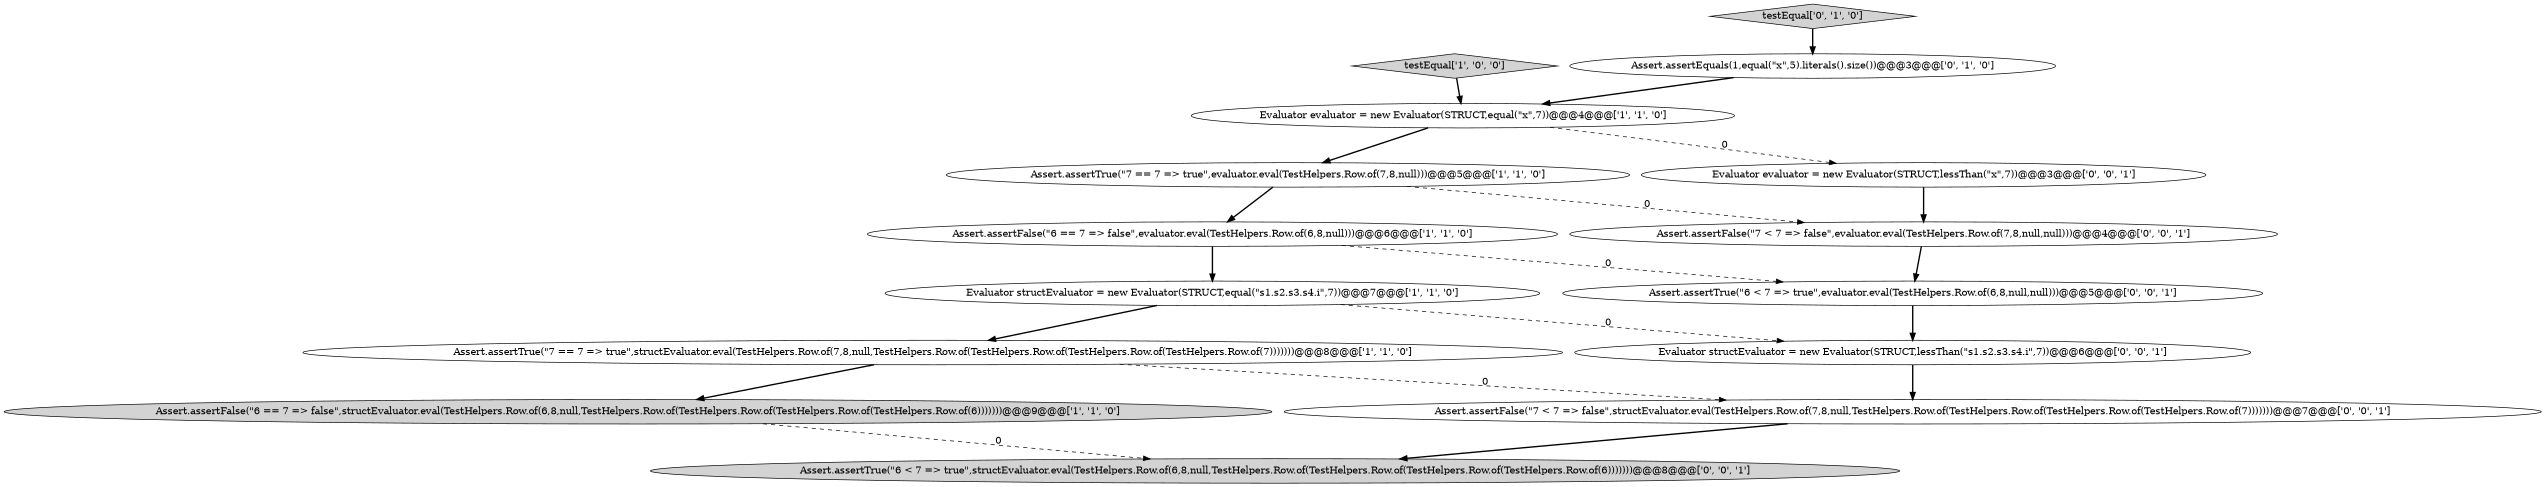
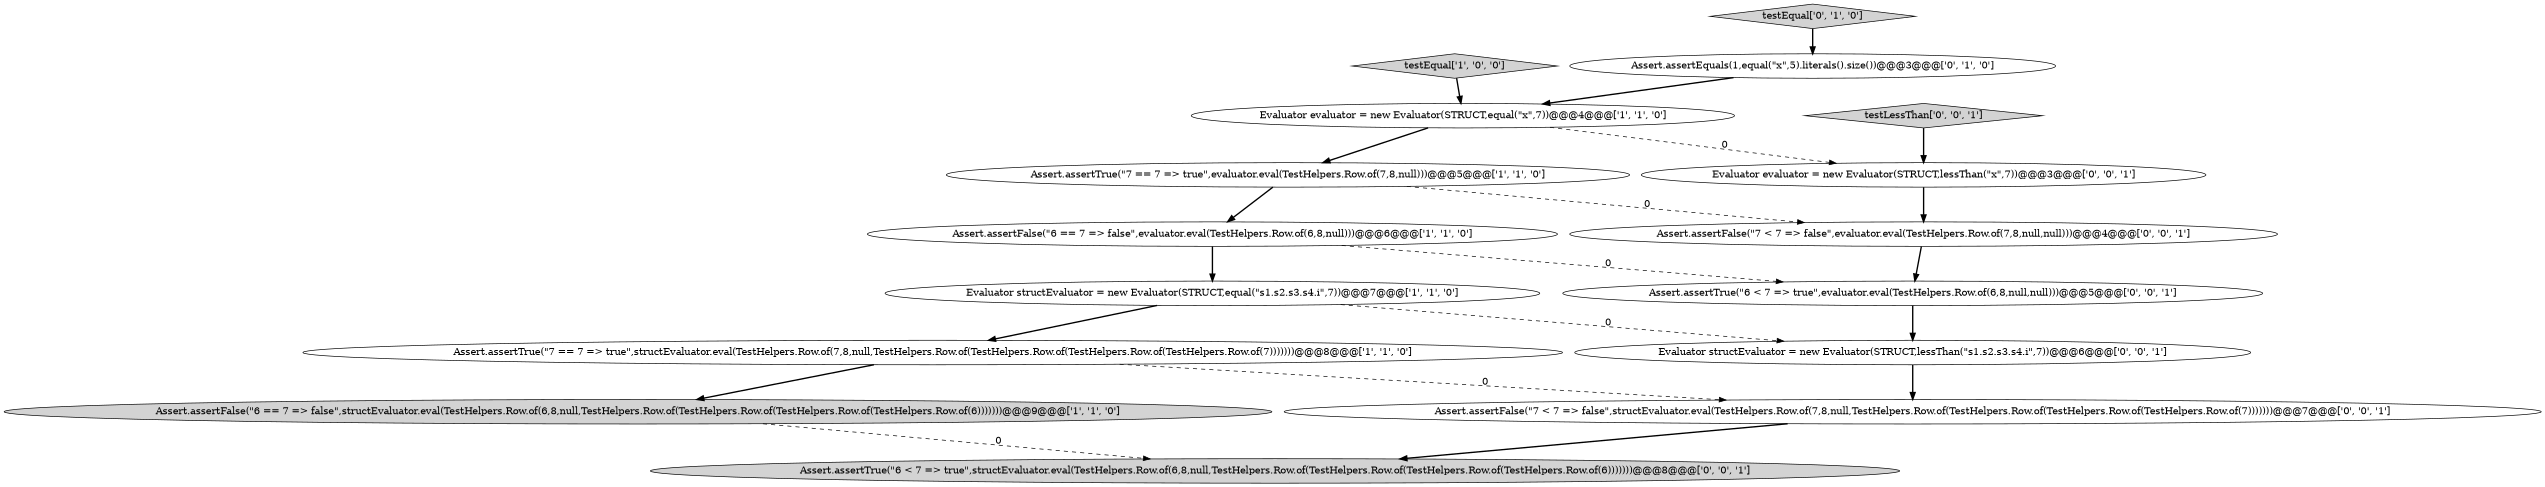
node "testLessThan['0', '0', '1']": added
